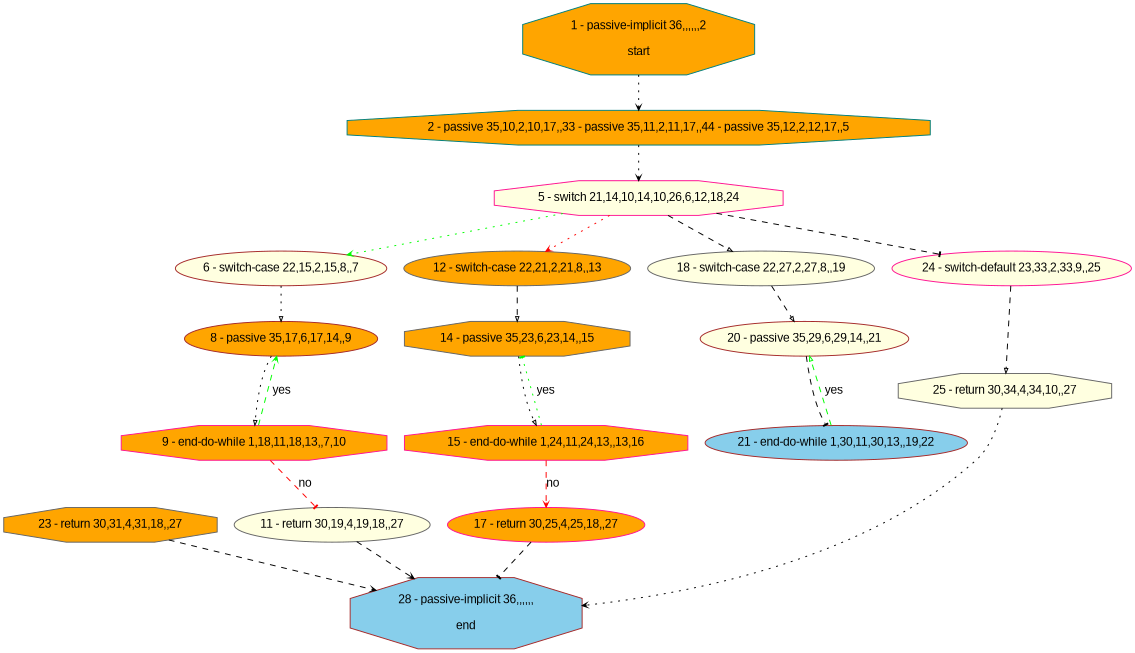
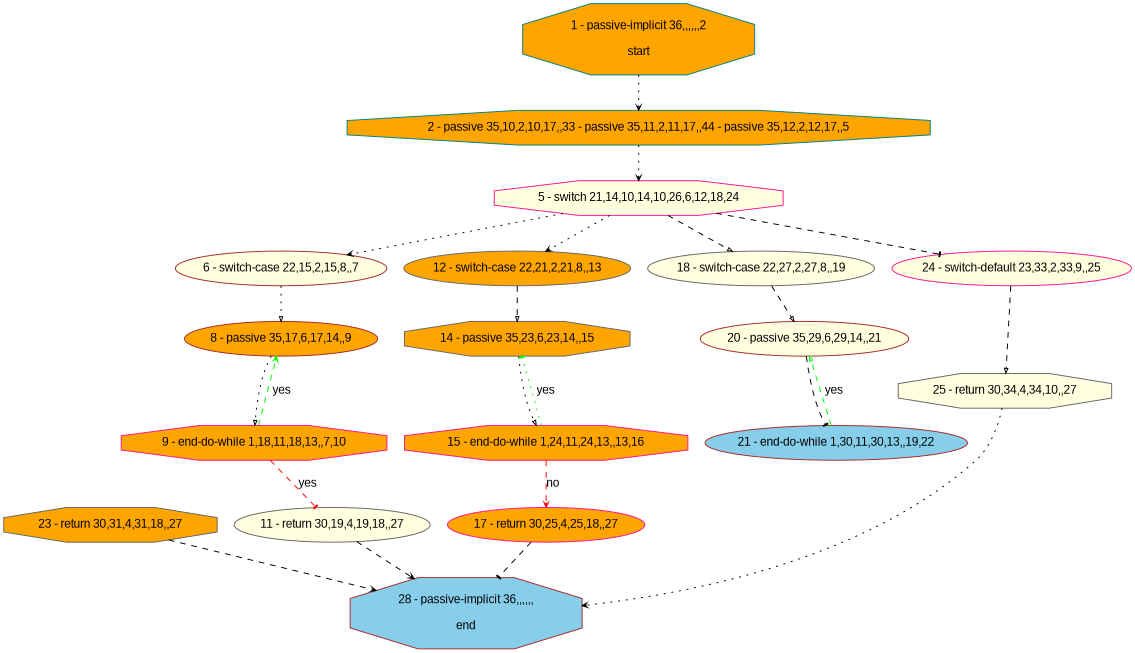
edge "5 - switch 21,14,10,14,10,26,6,12,18,24" -> "12 - switch-case 22,21,2,21,8,,13": color #ff0000 -> #000000
edge "5 - switch 21,14,10,14,10,26,6,12,18,24" -> "6 - switch-case 22,15,2,15,8,,7": color #00ff00 -> #000000
edge "9 - end-do-while 1,18,11,18,13,,7,10" -> "11 - return 30,19,4,19,18,,27": label "no" -> "yes"
